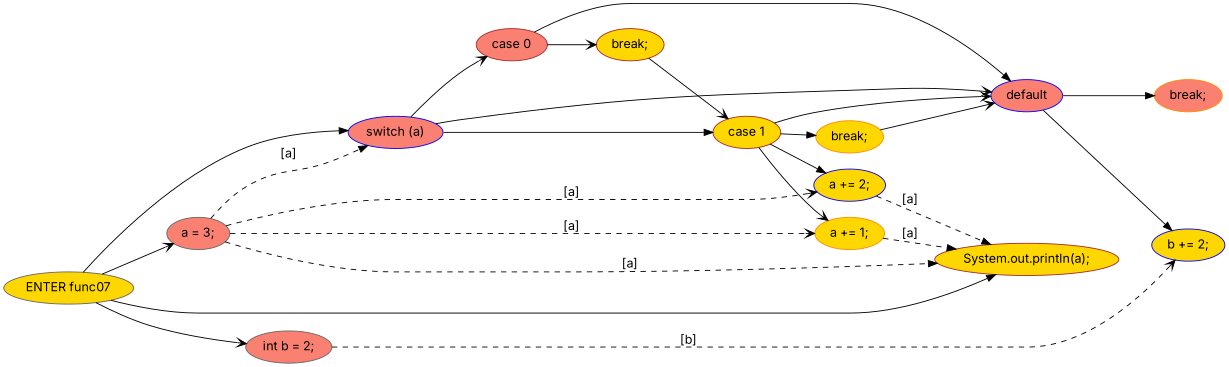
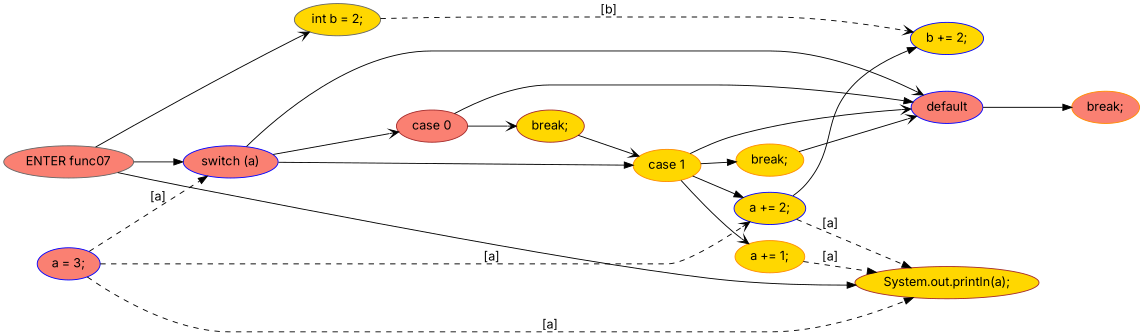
node "case 1": color brown -> darkorange
edge "default" -> "b += 2;": now "a += 2;" -> "b += 2;"
node "a = 3;": color gray40 -> blue
edge "a = 3;" -> "a += 1;": removed, label "[a]"
edge "ENTER func07" -> "a = 3;": removed
node "ENTER func07": fillcolor gold -> salmon
node "int b = 2;": fillcolor salmon -> gold
